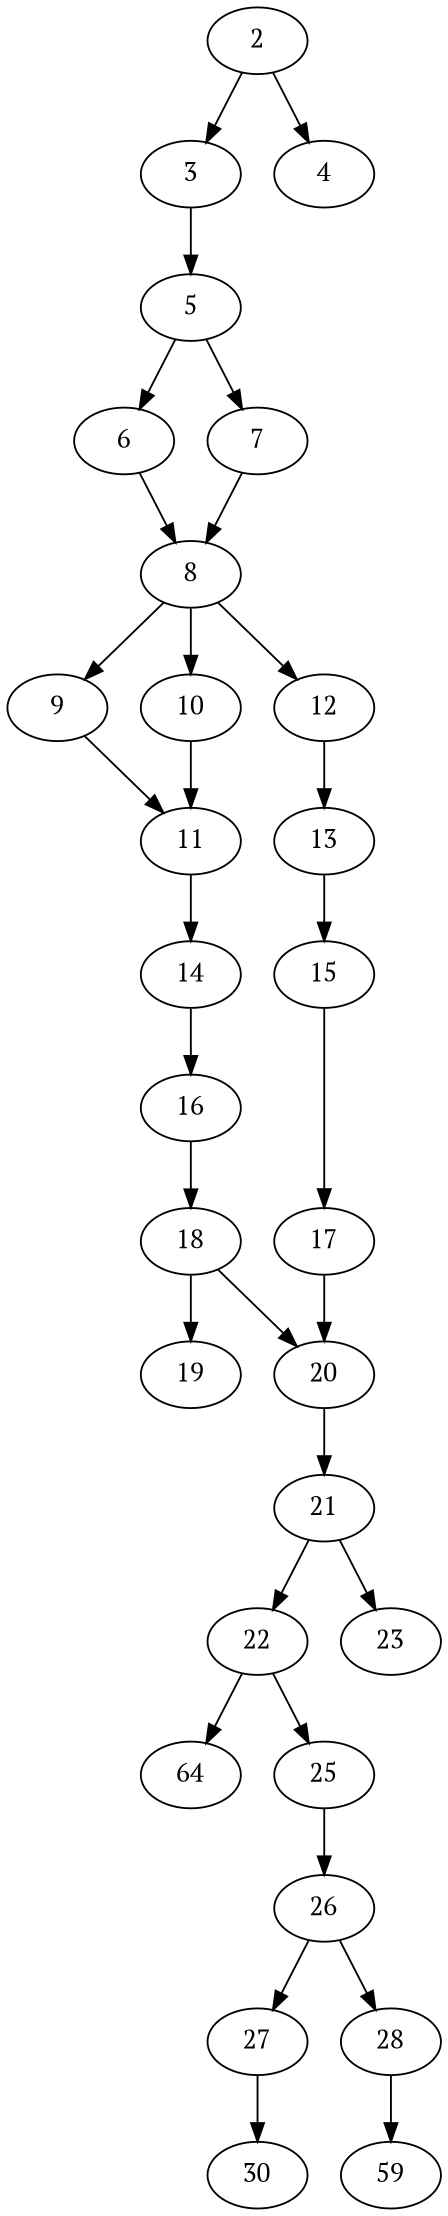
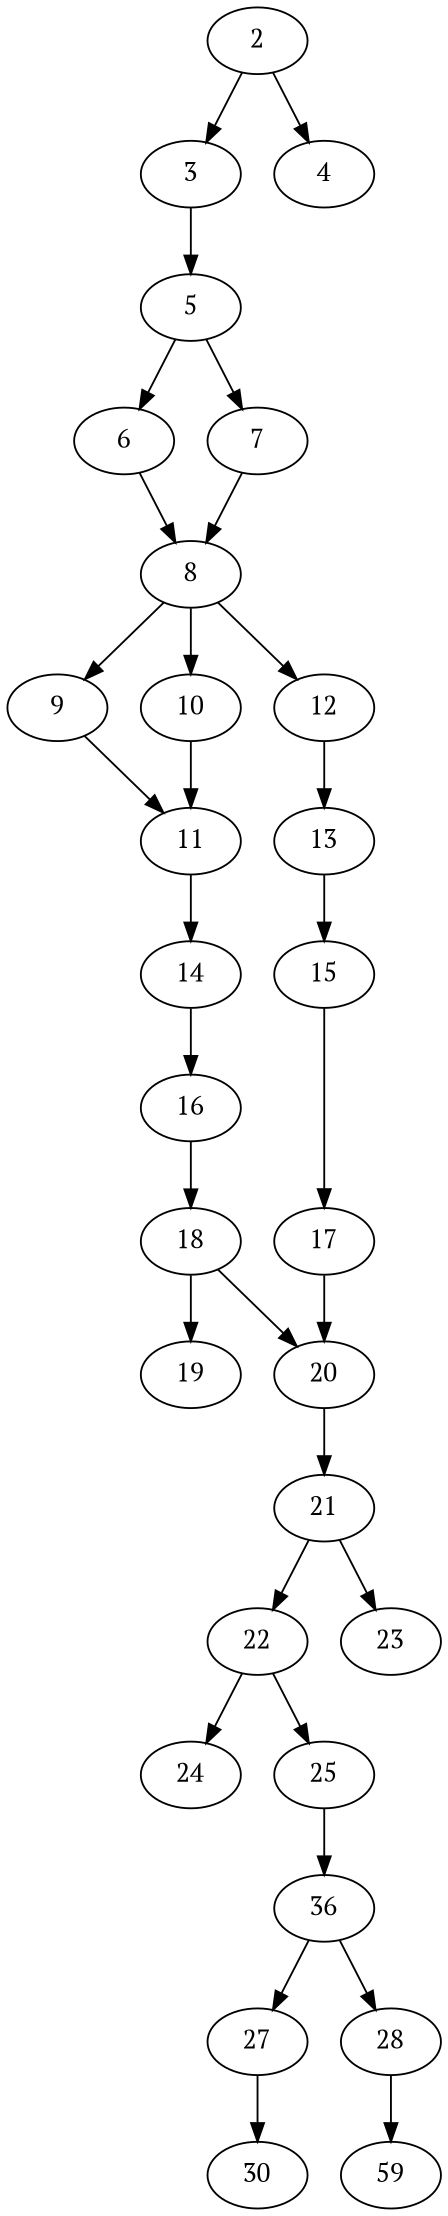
node "64": label "64" -> "24"
node "26": label "26" -> "36"
